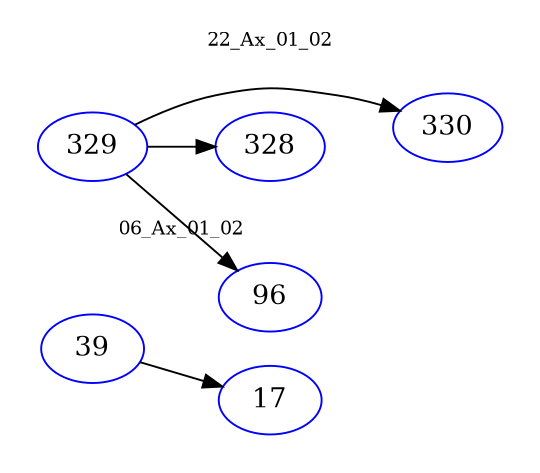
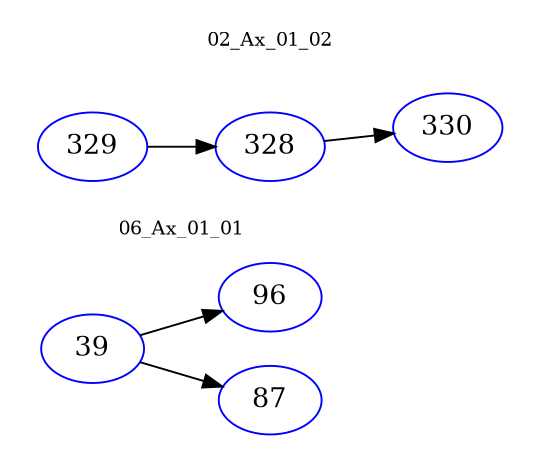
cluster "22_Ax_01_02": label "22_Ax_01_02" -> "02_Ax_01_02"
edge "329" -> "330": now "328" -> "330"
edge "329" -> "96": now "39" -> "96"
cluster "06_Ax_01_02": label "06_Ax_01_02" -> "06_Ax_01_01"
node "17": label "17" -> "87"
